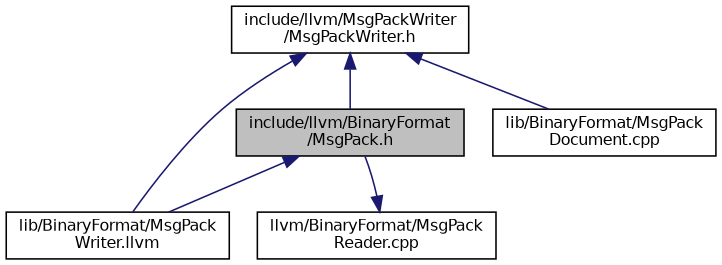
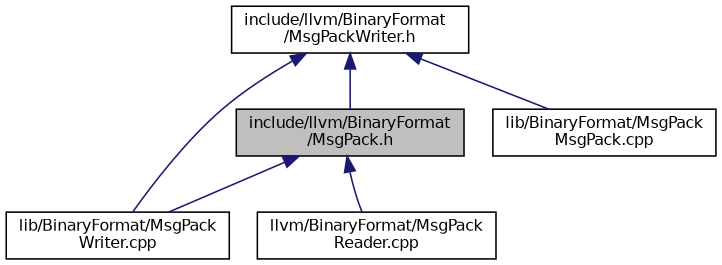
node "include/llvm/MsgPackWriter /MsgPackWriter.h": label "include/llvm/MsgPackWriter /MsgPackWriter.h" -> "include/llvm/BinaryFormat /MsgPackWriter.h"
node "lib/BinaryFormat/MsgPack Document.cpp": label "lib/BinaryFormat/MsgPack Document.cpp" -> "lib/BinaryFormat/MsgPack MsgPack.cpp"
edge "include/llvm/BinaryFormat /MsgPack.h" -> "llvm/BinaryFormat/MsgPack Reader.cpp": reversed
node "lib/BinaryFormat/MsgPack Writer.llvm": label "lib/BinaryFormat/MsgPack Writer.llvm" -> "lib/BinaryFormat/MsgPack Writer.cpp"
